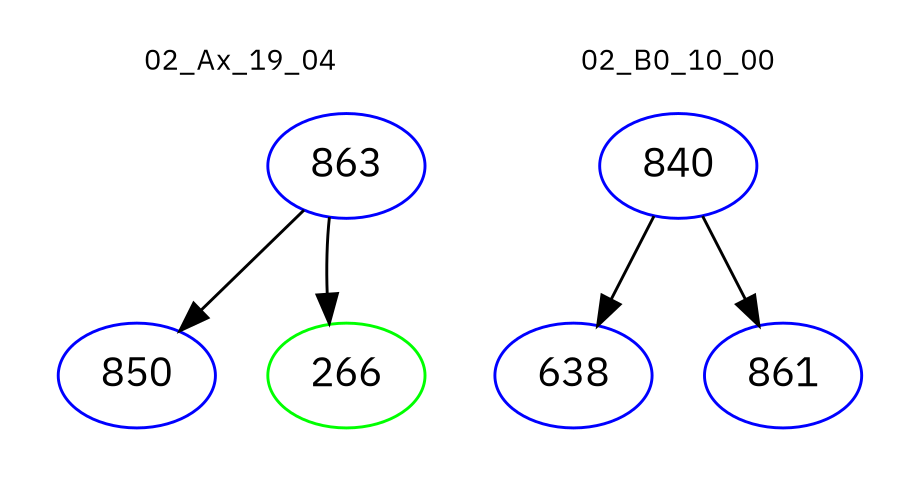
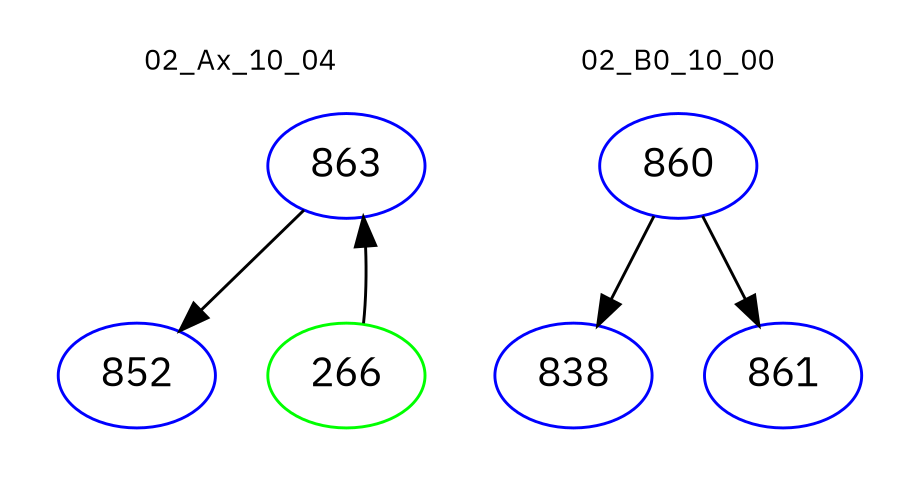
cluster "02_Ax_19_04": label "02_Ax_19_04" -> "02_Ax_10_04"
node "840": label "840" -> "860"
edge "863" -> "266": reversed
node "850": label "850" -> "852"
node "638": label "638" -> "838"
